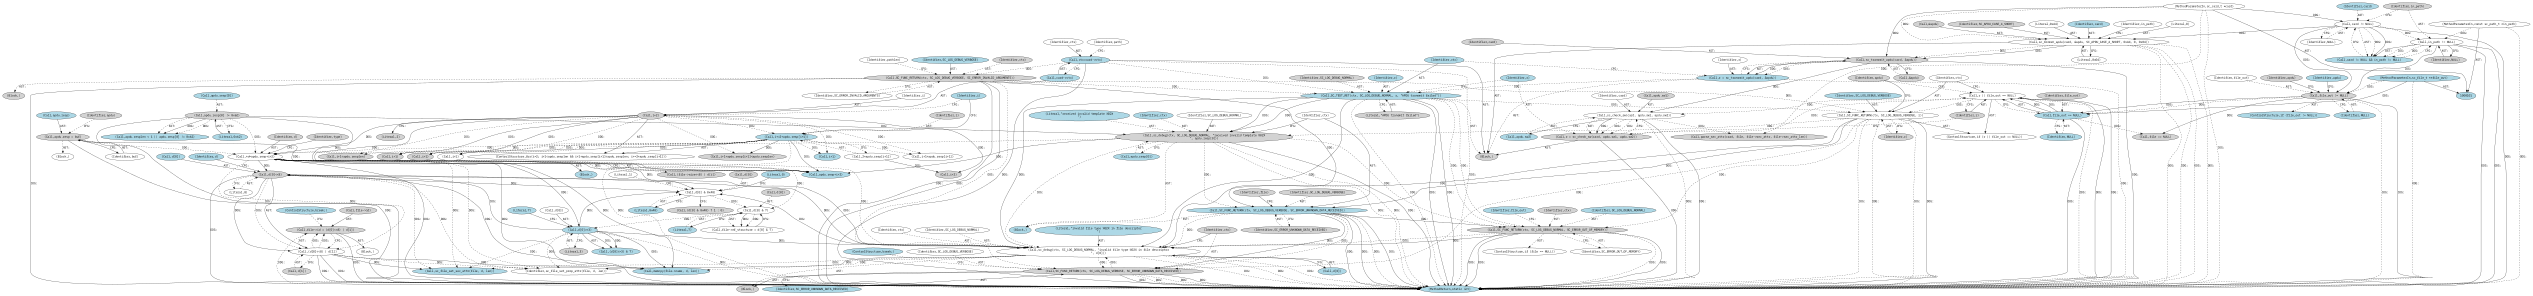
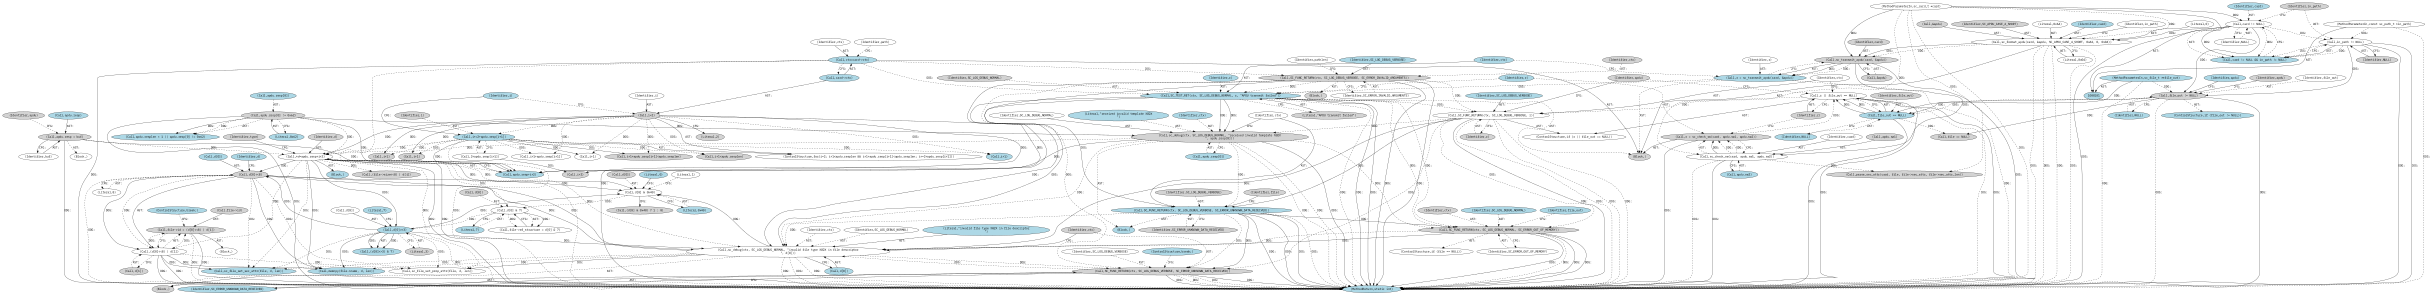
edge "(Call,r || file_out == NULL)" -> "(Call,sc_check_sw(card, apdu.sw1, apdu.sw2))": now "(MethodParameterIn,sc_card_t *card)" -> "(Call,sc_check_sw(card, apdu.sw1, apdu.sw2))"
node "(Identifier,sc_file_set_prop_attr(file, d, len))": label "(Identifier,sc_file_set_prop_attr(file, d, len))" -> "(Call,sc_file_set_prop_attr(file, d, len))"
edge "(Call,d[0]<<8)" -> "(MethodReturn,static int)": style solid -> dashed
